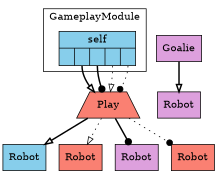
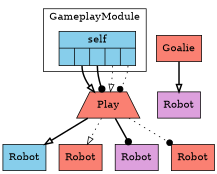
node "Goalie": fillcolor plum -> salmon
